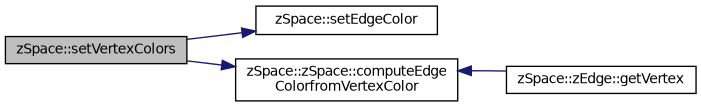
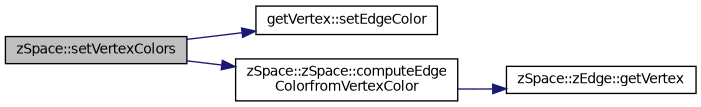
node "zSpace::setEdgeColor": label "zSpace::setEdgeColor" -> "getVertex::setEdgeColor"
edge "zSpace::zEdge::getVertex" -> "zSpace::zSpace::computeEdge ColorfromVertexColor": reversed
